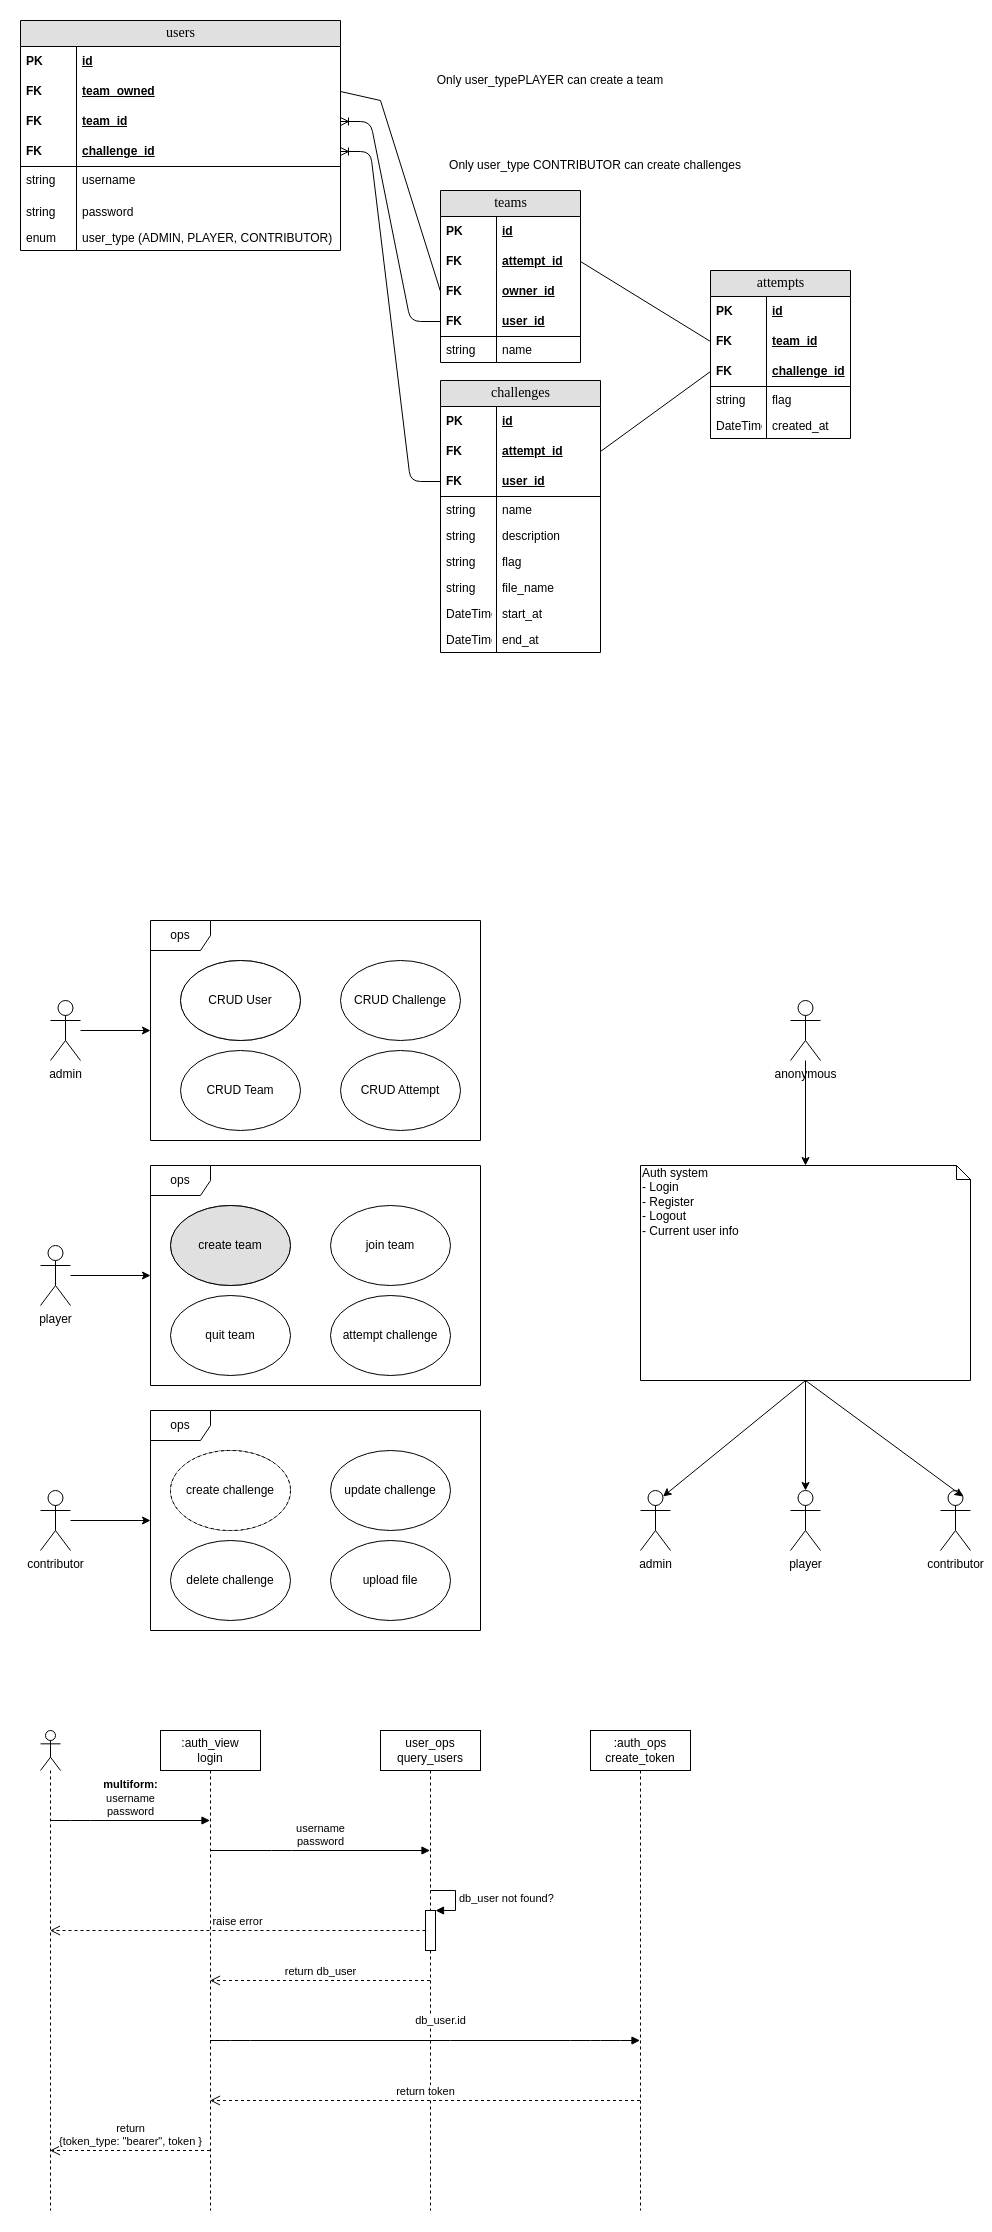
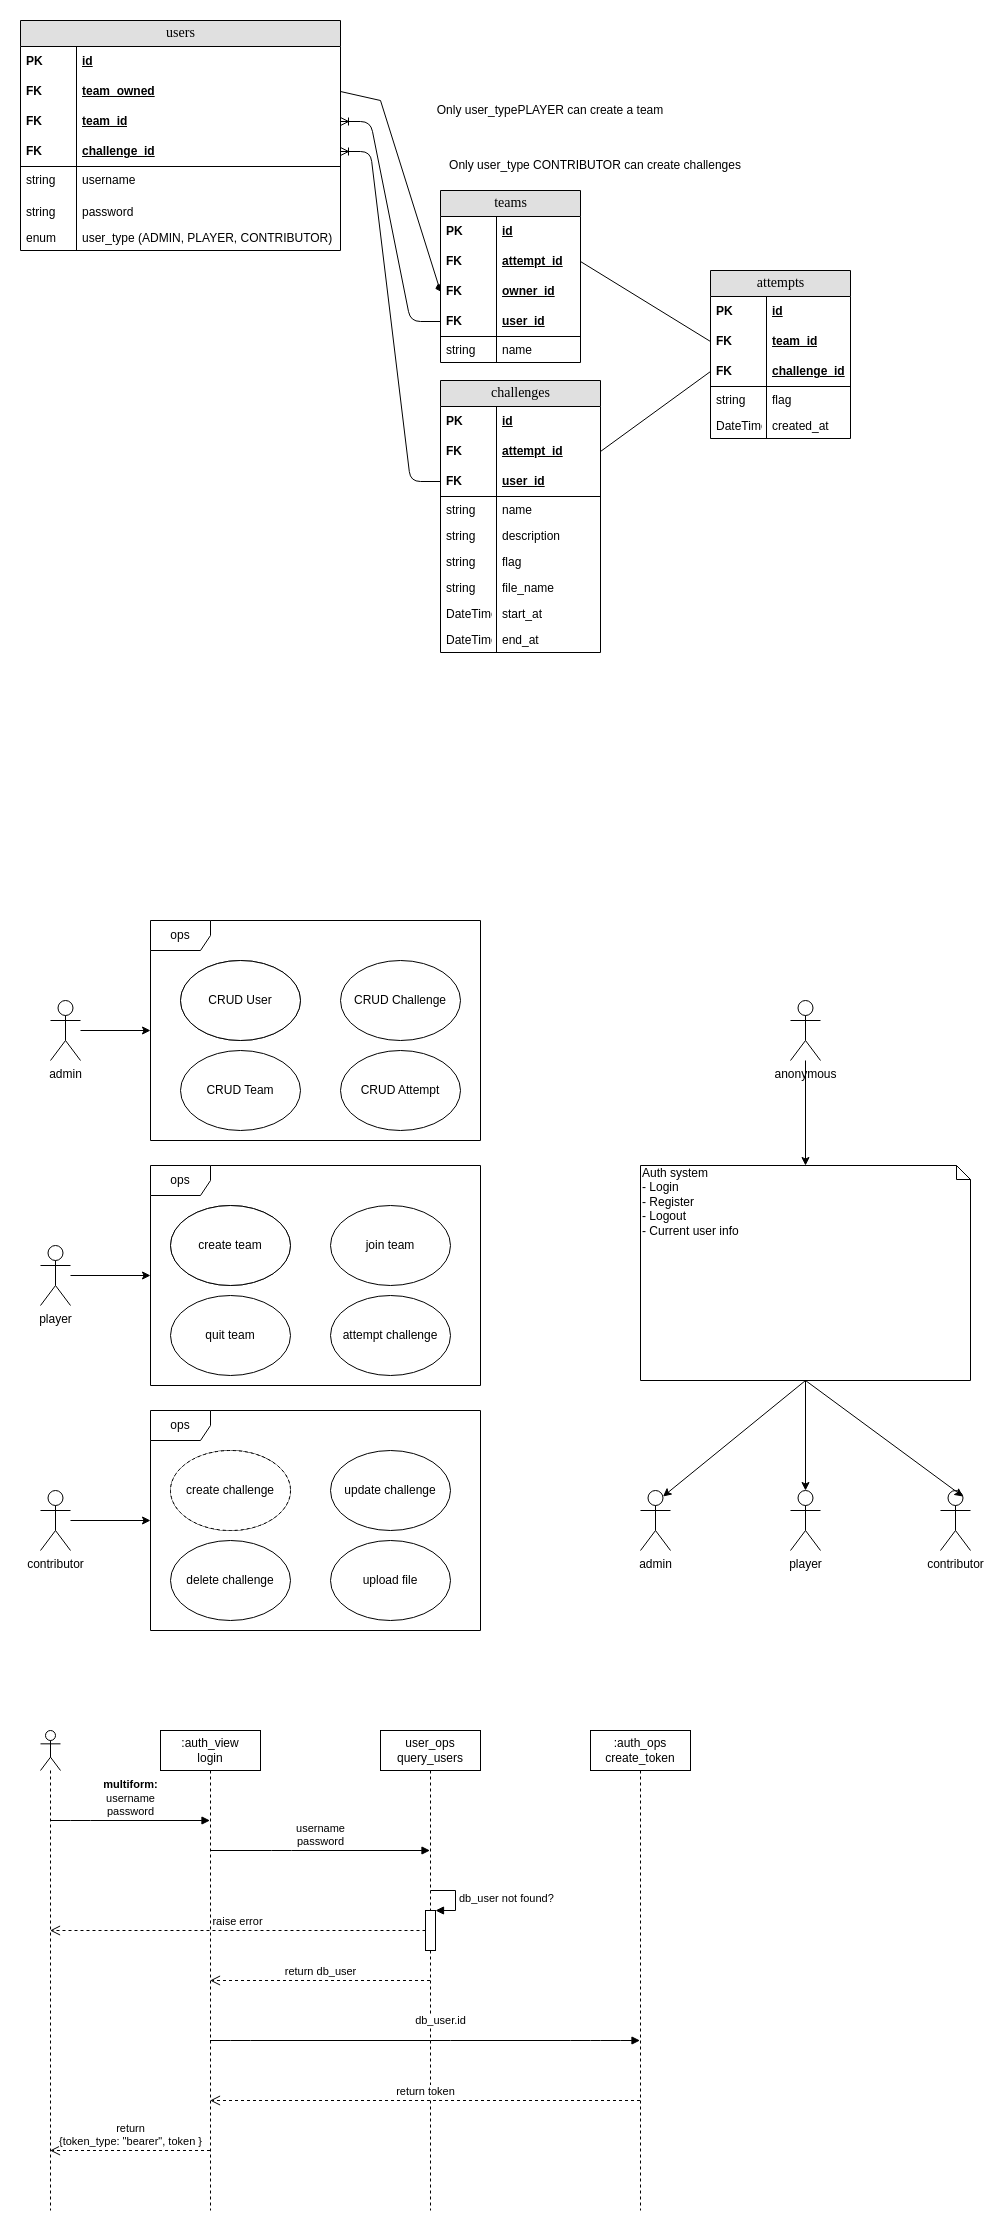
node "Only user_typePLAYER can create a team": moved (551, 81) -> (551, 111)
edge "team_owned" -- "owner_id": arrowhead none -> diamond
node "create team": fillcolor #e0e0e0 -> #ffffff
